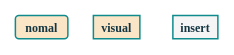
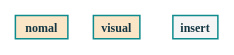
node "nomal": shape rounded rectangle -> rectangle
